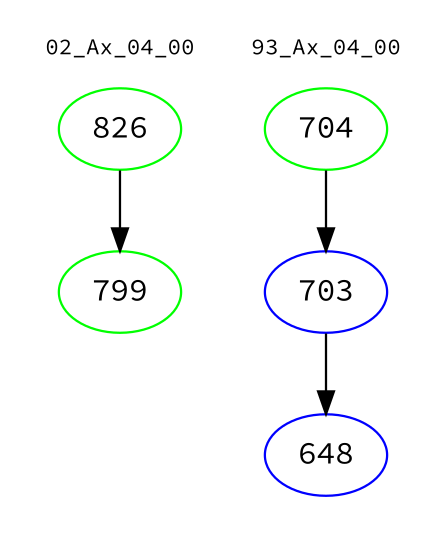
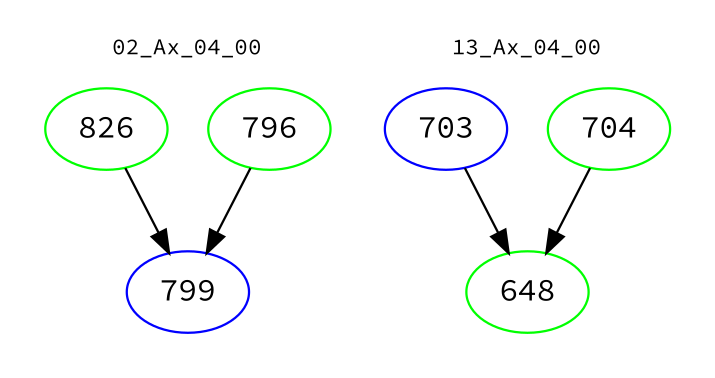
cluster "93_Ax_04_00": label "93_Ax_04_00" -> "13_Ax_04_00"
node "796": added
edge "704" -> "703": now "704" -> "648"
node "799": color green -> blue
node "648": color blue -> green
